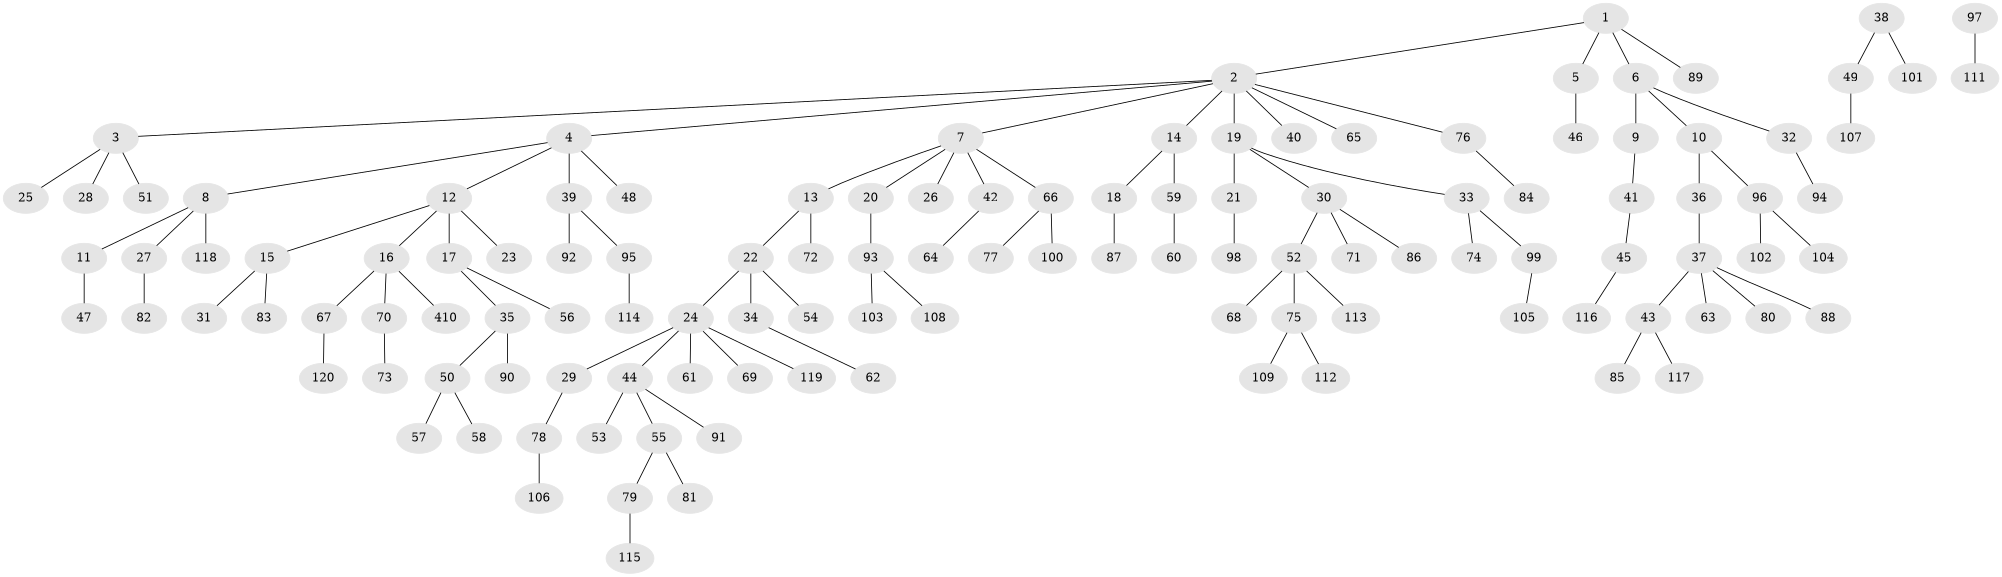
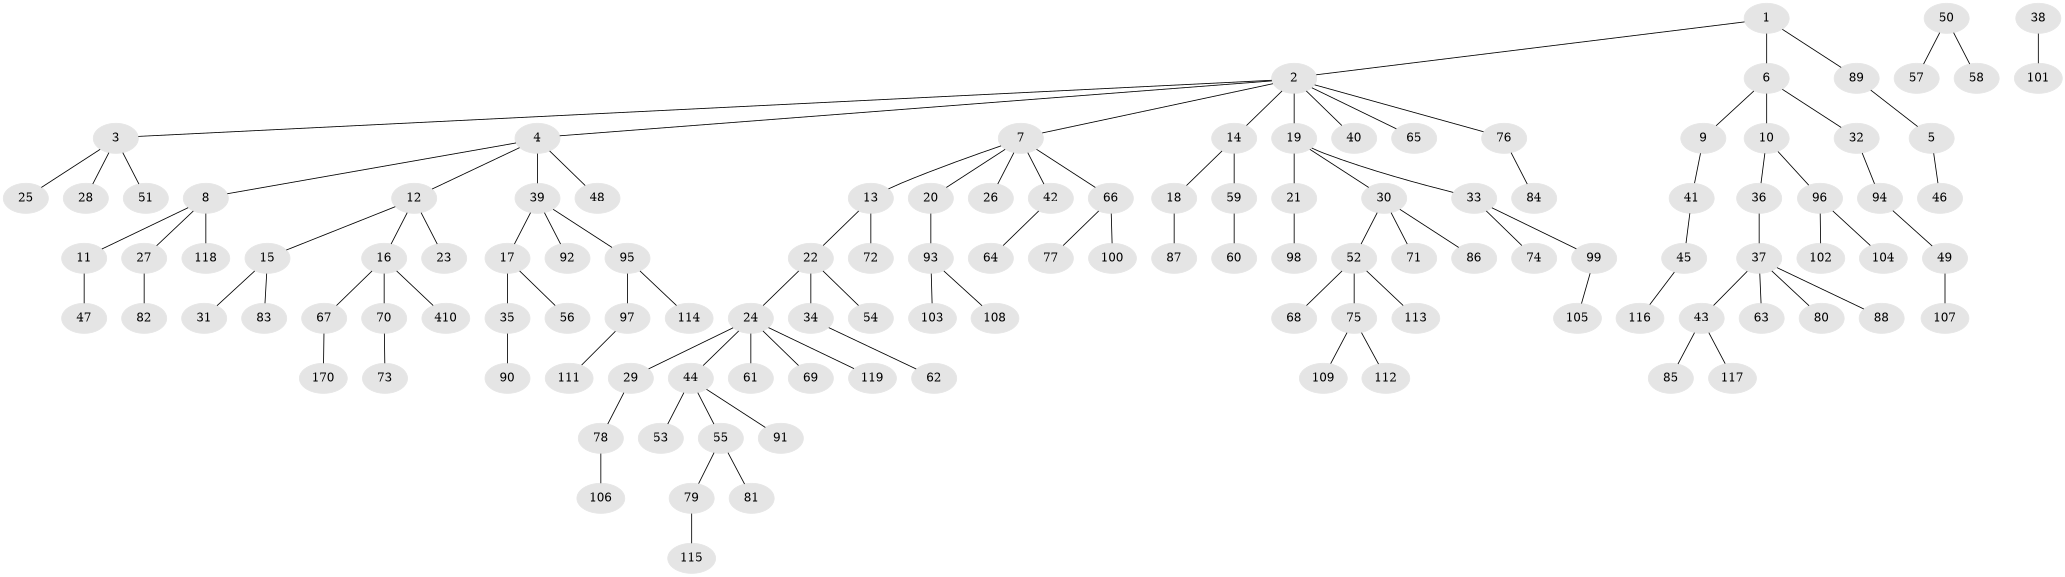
edge "1" -- "5": now "89" -- "5"
edge "38" -- "49": now "94" -- "49"
edge "12" -- "17": now "39" -- "17"
edge "95" -- "97": added
edge "35" -- "50": removed
node "120": label "120" -> "170"
